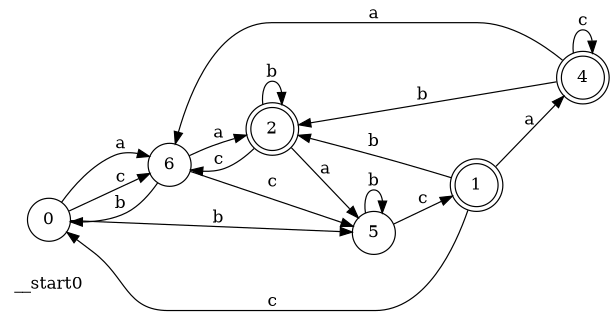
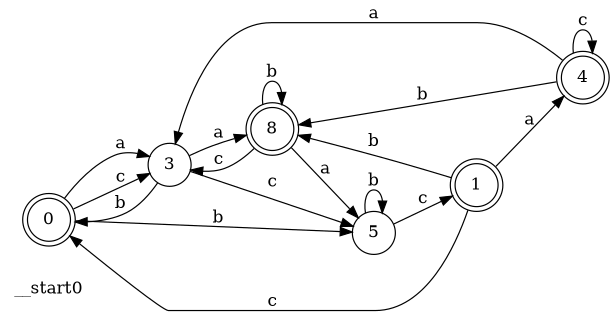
node "2": label "2" -> "8"
node "6": label "6" -> "3"
node "0": shape circle -> doublecircle
